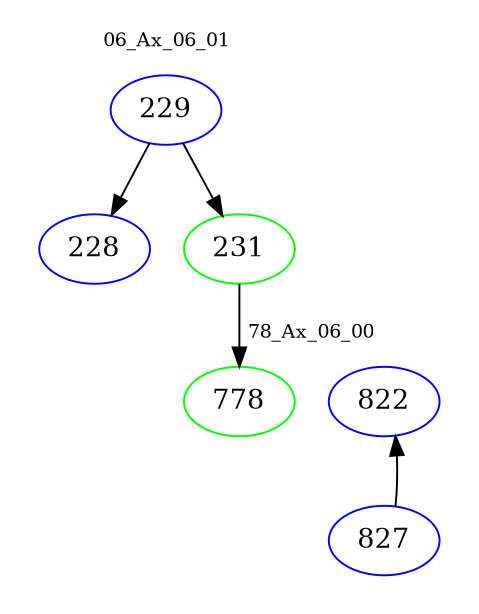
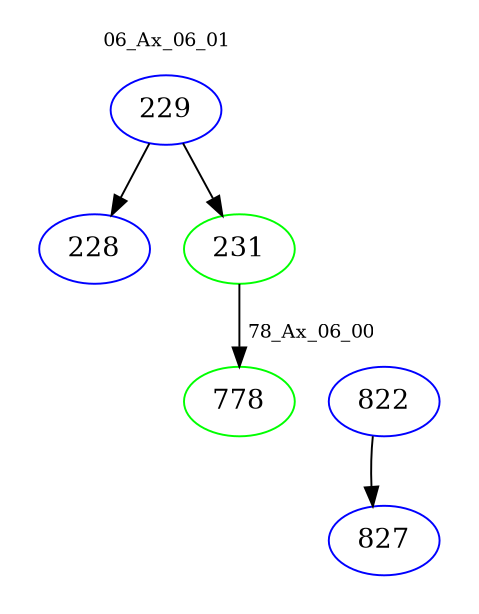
edge "827" -> "822": reversed
